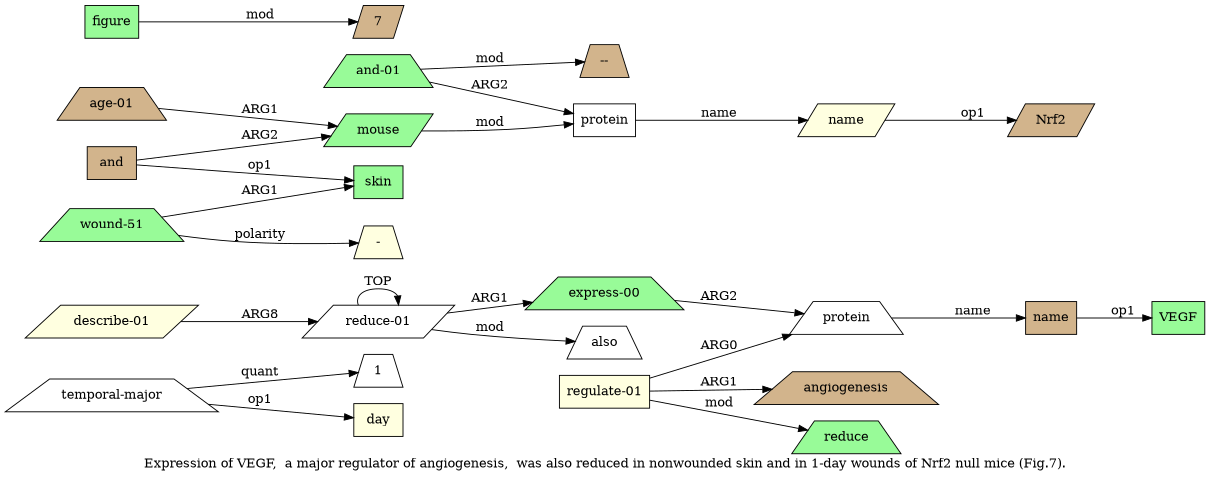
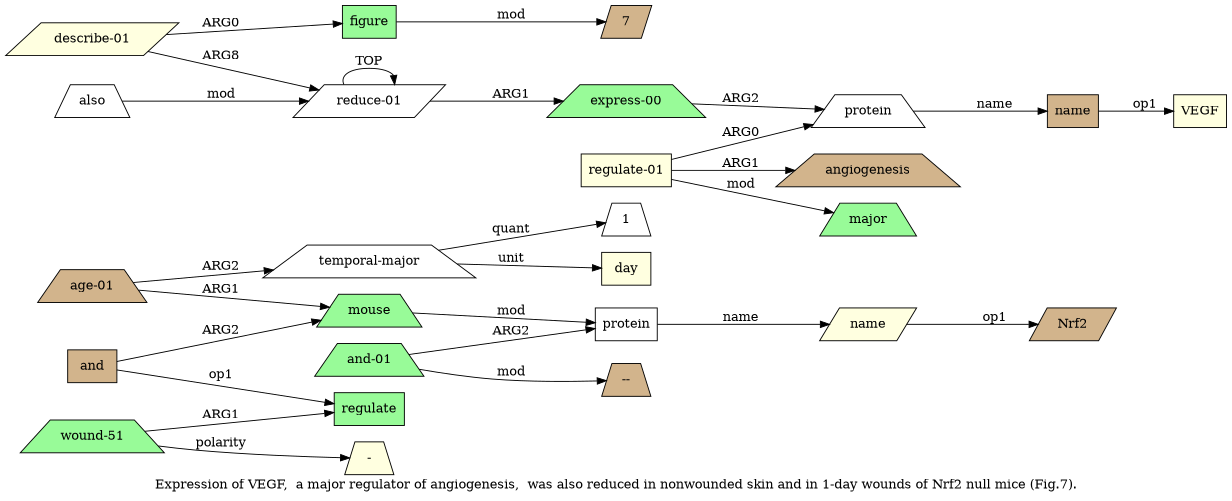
edge "describe-01" -> "figure": added, label "ARG0"
node "mouse": shape parallelogram -> trapezium
node "skin": label "skin" -> "regulate"
edge "age-01" -> "temporal-major": added, label "ARG2"
node "VEGF": fillcolor palegreen -> lightyellow
edge "reduce-01" -> "also": reversed
edge "temporal-major" -> "day": label "op1" -> "unit"
node "reduce": label "reduce" -> "major"
